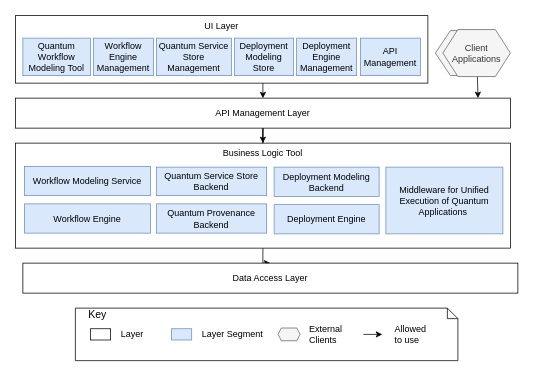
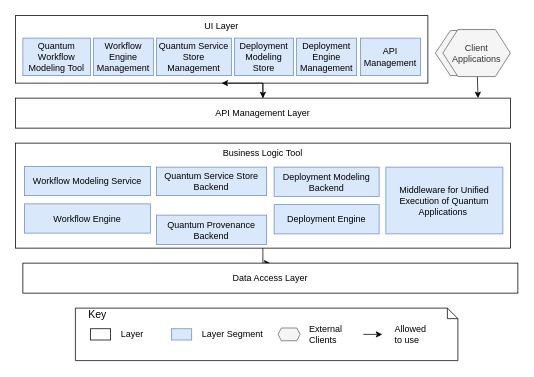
edge "API Management Layer" -> "Business Logic Tool": now "API Management Layer" -> "UI Layer"
node "Quantum Provenance Backend": moved (212, 218) -> (212, 230)
